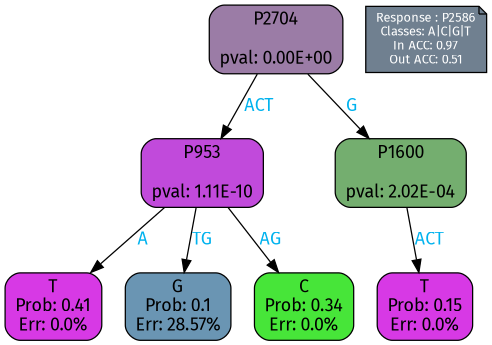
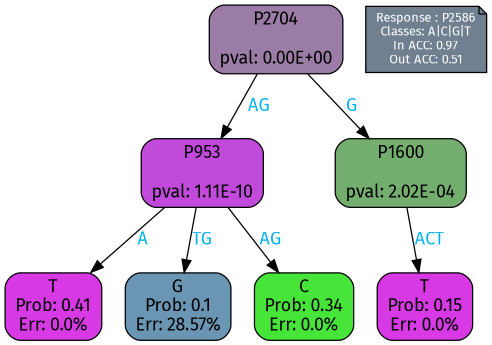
edge "P2704 pval: 0.00E+00" -> "P953 pval: 1.11E-10": label "ACT" -> "AG"
